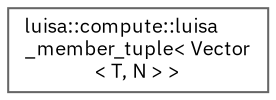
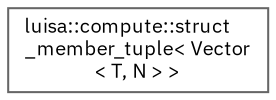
node "luisa::compute::luisa _member_tuple< Vector < T, N > >": label "luisa::compute::luisa _member_tuple< Vector < T, N > >" -> "luisa::compute::struct _member_tuple< Vector < T, N > >"
